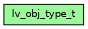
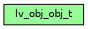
node "lv_obj_type_t": label "lv_obj_type_t" -> "lv_obj_obj_t"
